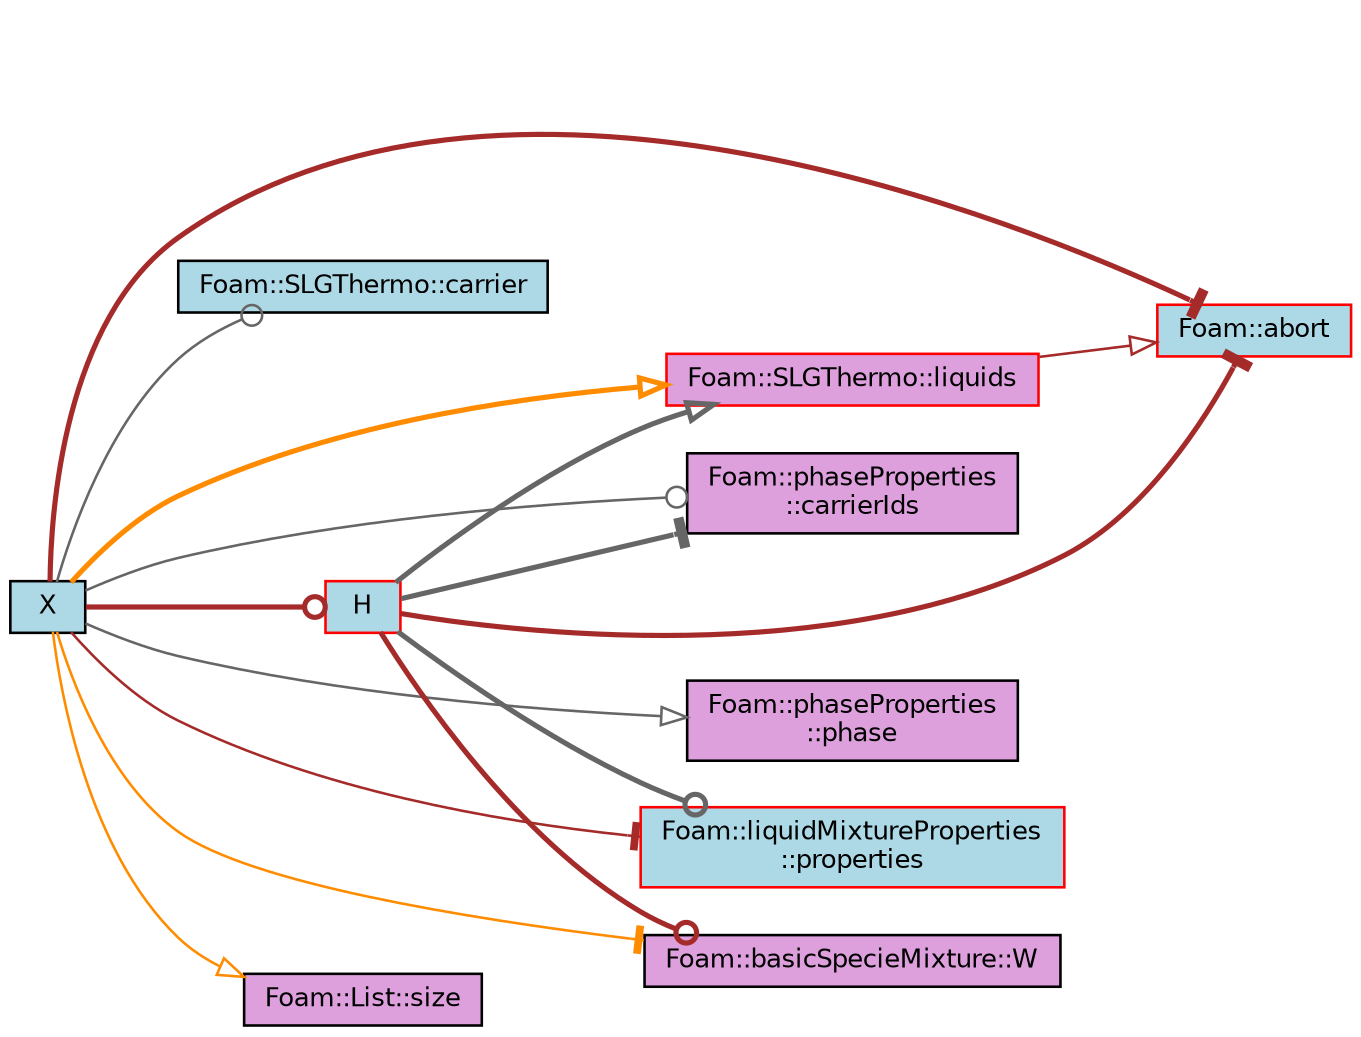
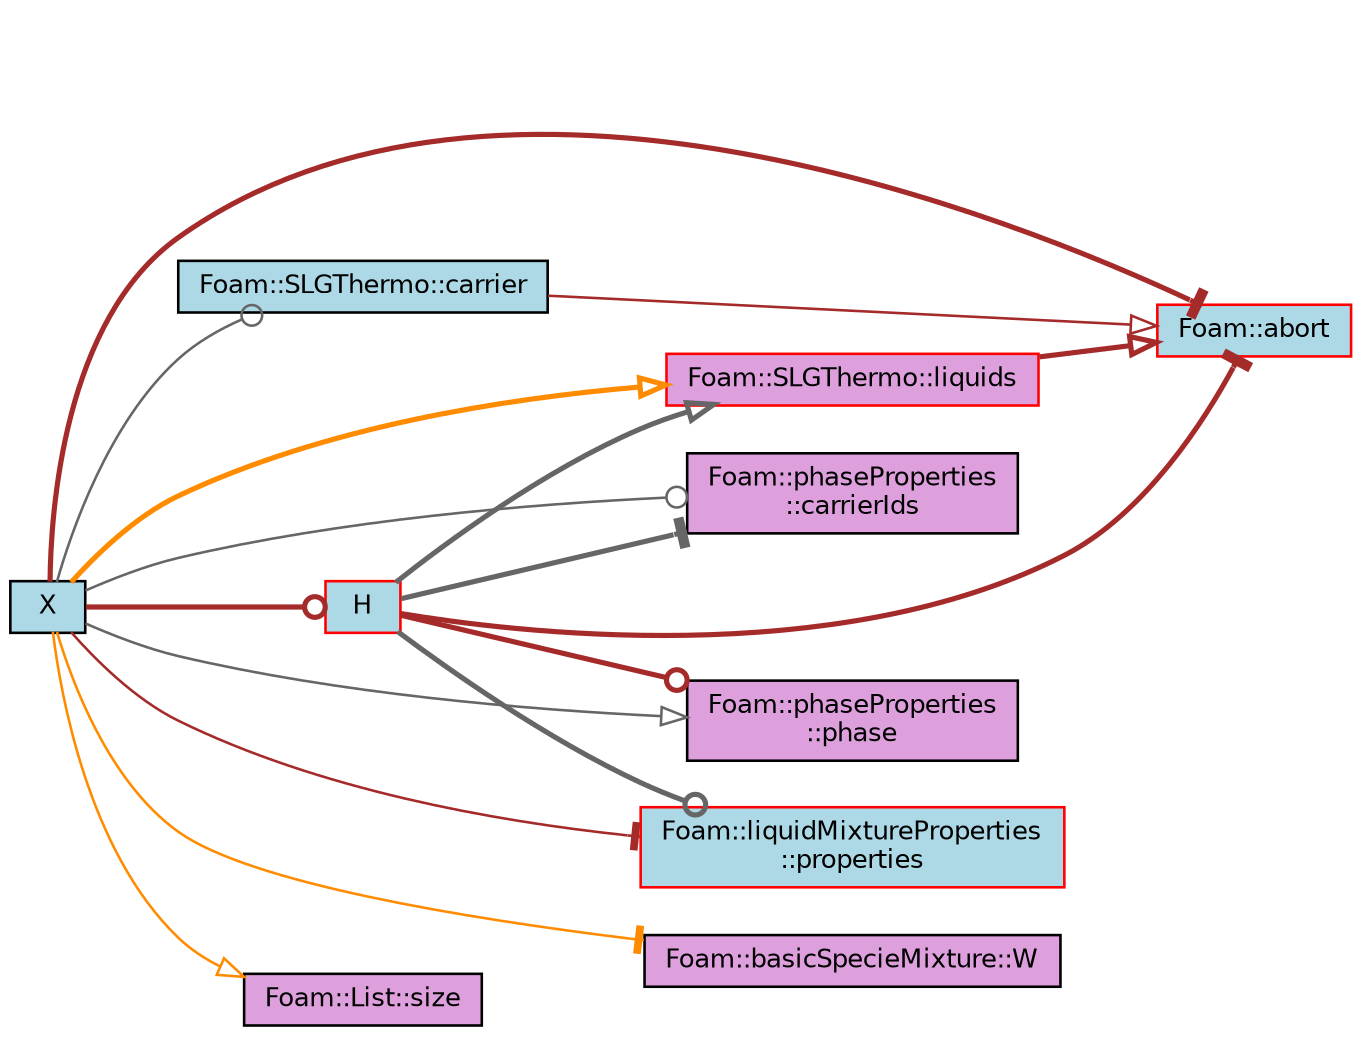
edge "Foam::SLGThermo::carrier" -> "Foam::abort": added
edge "Foam::SLGThermo::liquids" -> "Foam::abort": style solid -> bold
edge "H" -> "Foam::basicSpecieMixture::W": now "H" -> "Foam::phaseProperties ::phase"
